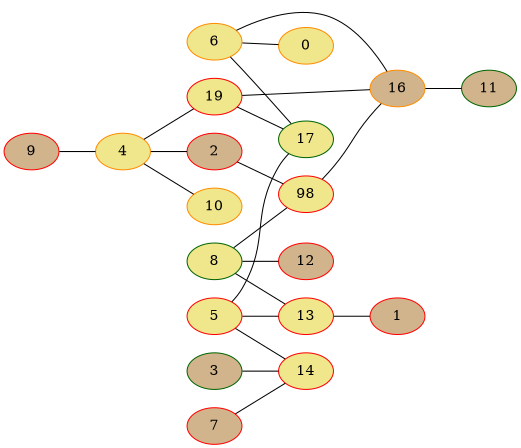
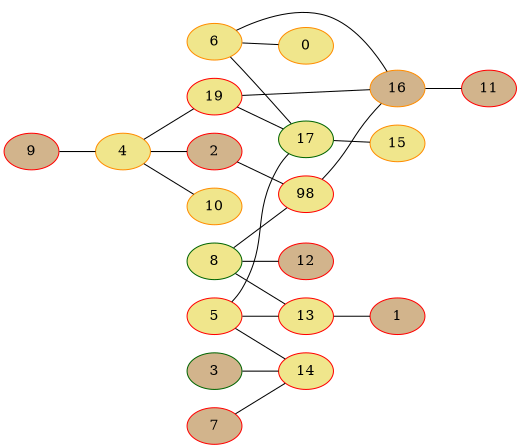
node "11": color darkgreen -> red
node "15": added
